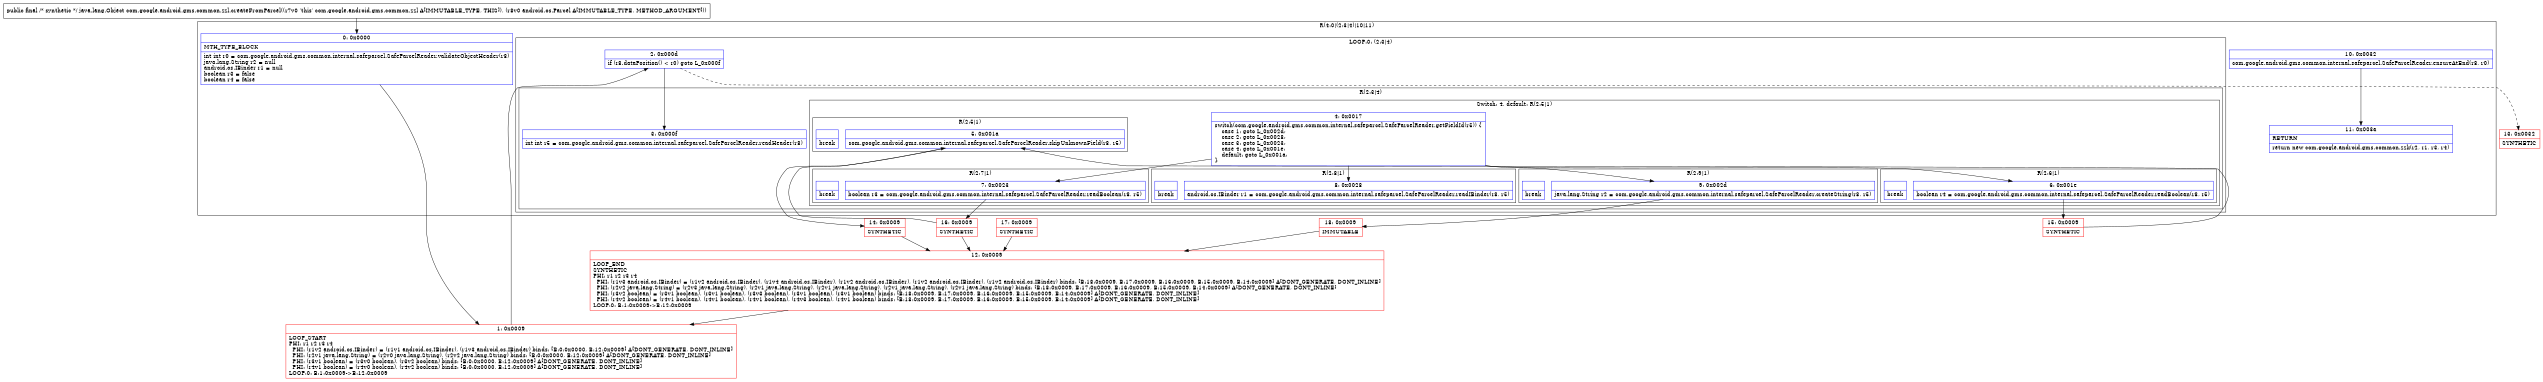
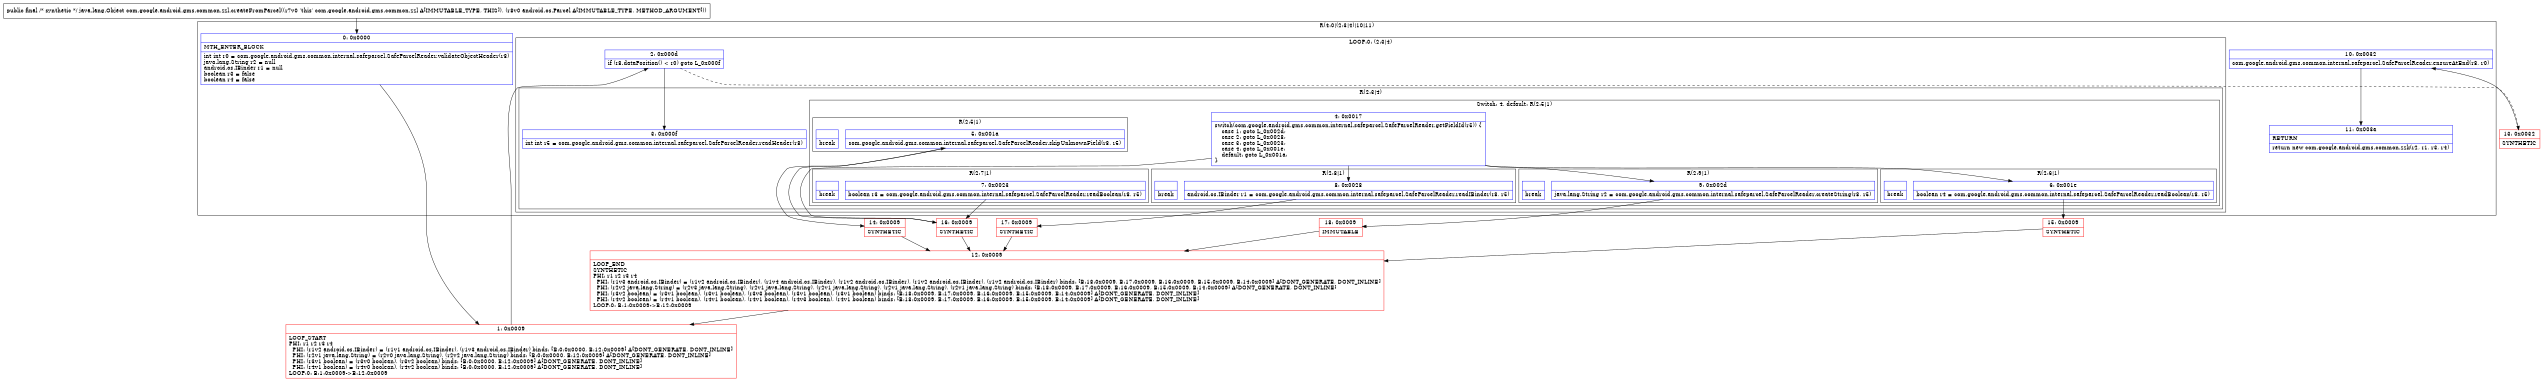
node "0: 0x0000": text "MTH_TYPE_BLOCK" -> "MTH_ENTER_BLOCK"
edge "13: 0x0032" -> "10: 0x0032": added
edge "15: 0x0009" -> "5: 0x001a": now "15: 0x0009" -> "12: 0x0009"
edge "4: 0x0017" -> "7: 0x0023": now "4: 0x0017" -> "16: 0x0009"
edge "8: 0x0028" -> "17: 0x0009": added
